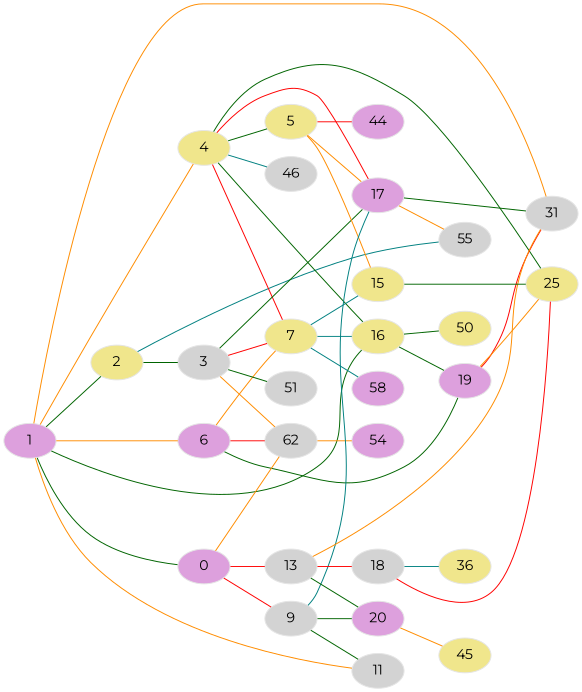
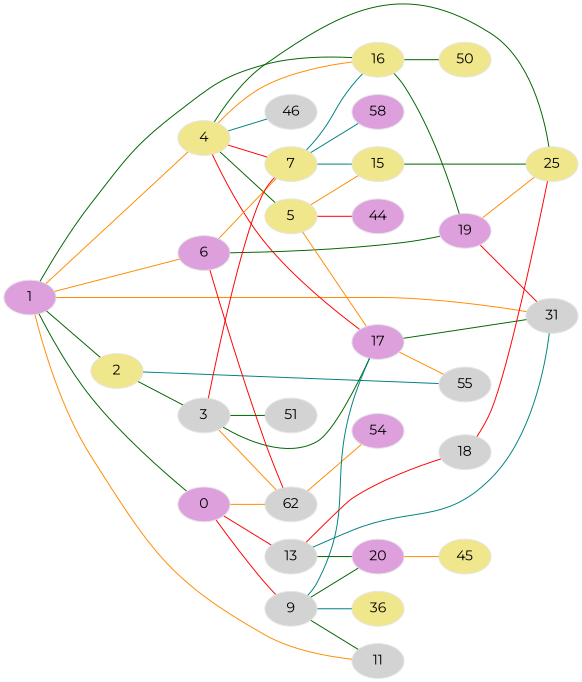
edge "4" -- "16": color darkgreen -> darkorange
edge "31" -- "13": color darkorange -> teal
edge "18" -- "36": now "9" -- "36"
